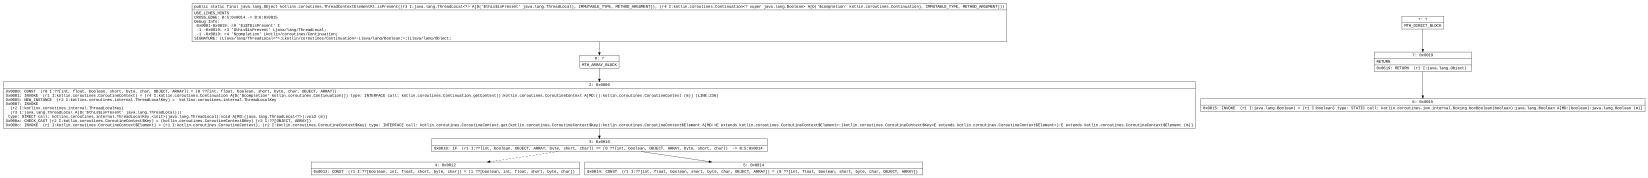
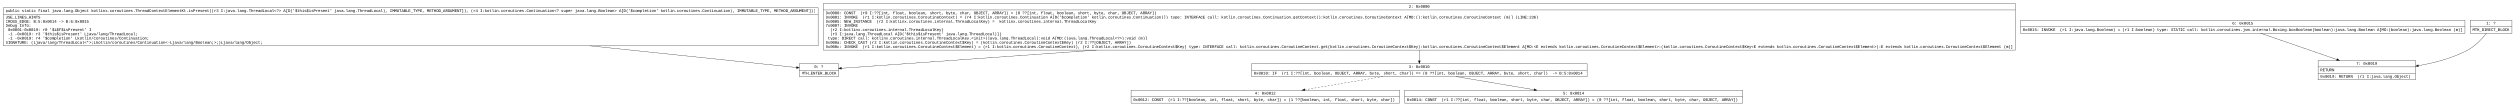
node "0: ?": text "MTH_ARRAY_BLOCK" -> "MTH_ENTER_BLOCK"
node "7: 0x0019": text "0x0619: RETURN  (r1 I:java.lang.Object)" -> "0x0019: RETURN  (r1 I:java.lang.Object)"
edge "0: ?" -> "2: 0x0000": reversed
edge "7: 0x0019" -> "6: 0x0015": reversed
node "2: 0x0000": text "0x0007: INVOKE" -> "7x0007: INVOKE"
